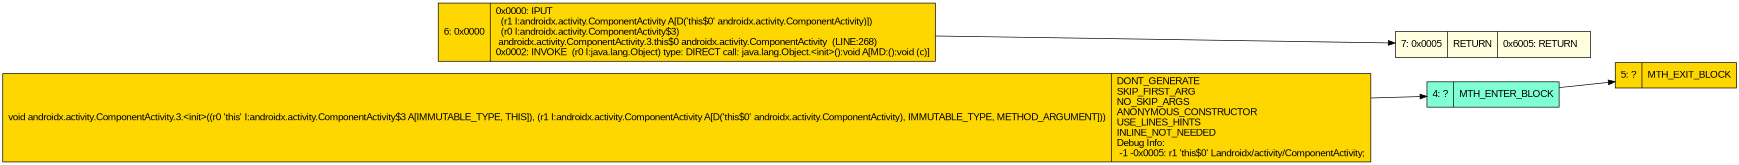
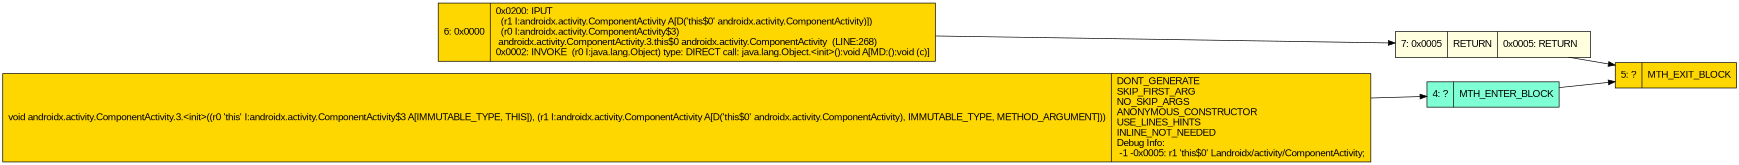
node "6: 0x0000": text "0x0000: IPUT" -> "0x0200: IPUT"
node "7: 0x0005": text "0x6005: RETURN" -> "0x0005: RETURN"
edge "7: 0x0005" -> "5: ?": added
